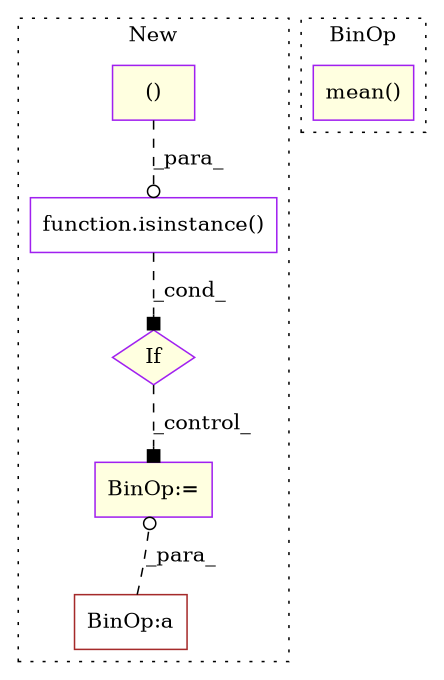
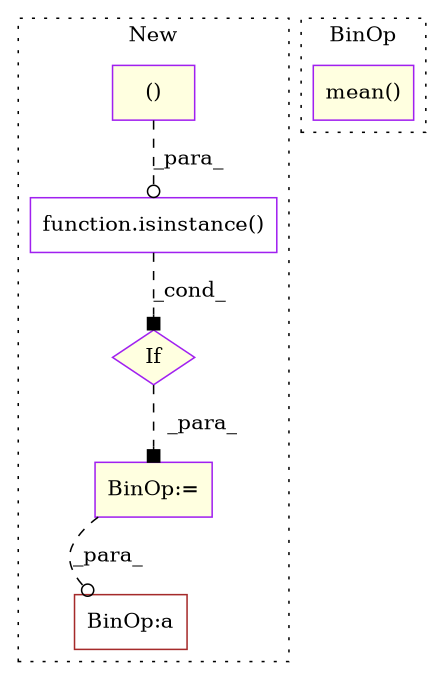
edge "If" -> "BinOp:=": label "_control_" -> "_para_"
edge "BinOp:a" -> "BinOp:=": reversed
